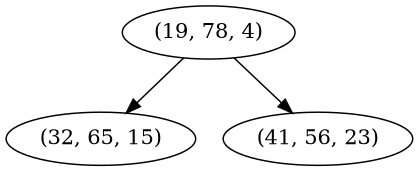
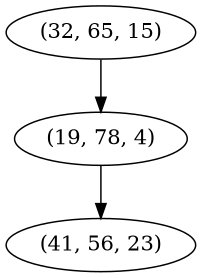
edge "(19, 78, 4)" -> "(32, 65, 15)": reversed
